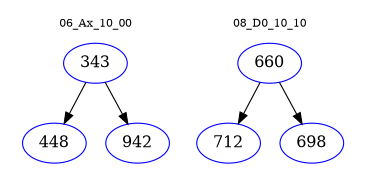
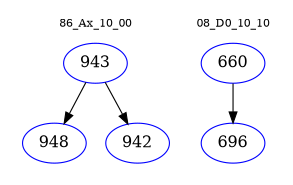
cluster "06_Ax_10_00": label "06_Ax_10_00" -> "86_Ax_10_00"
node "343": label "343" -> "943"
node "448": label "448" -> "948"
node "712": removed
node "698": label "698" -> "696"
